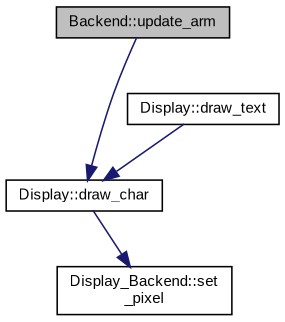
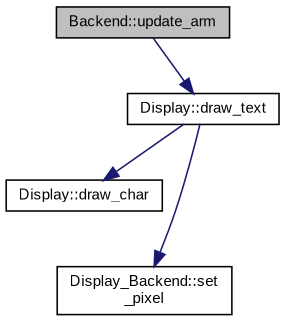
edge "Backend::update_arm" -> "Display::draw_char": now "Backend::update_arm" -> "Display::draw_text"
edge "Display::draw_char" -> "Display_Backend::set _pixel": now "Display::draw_text" -> "Display_Backend::set _pixel"
